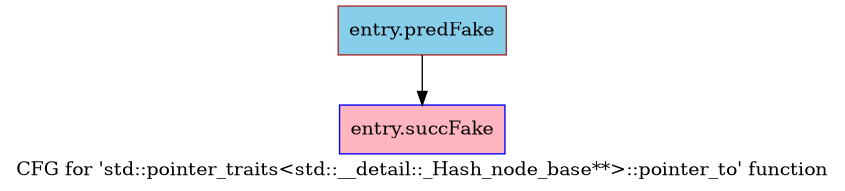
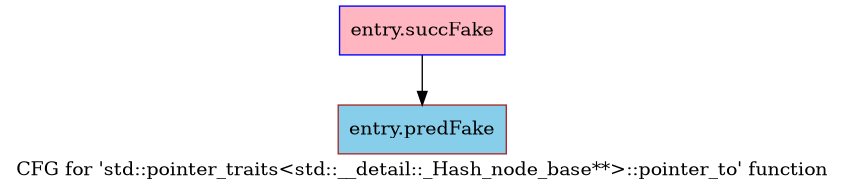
edge "entry.predFake" -> "entry.succFake": reversed
